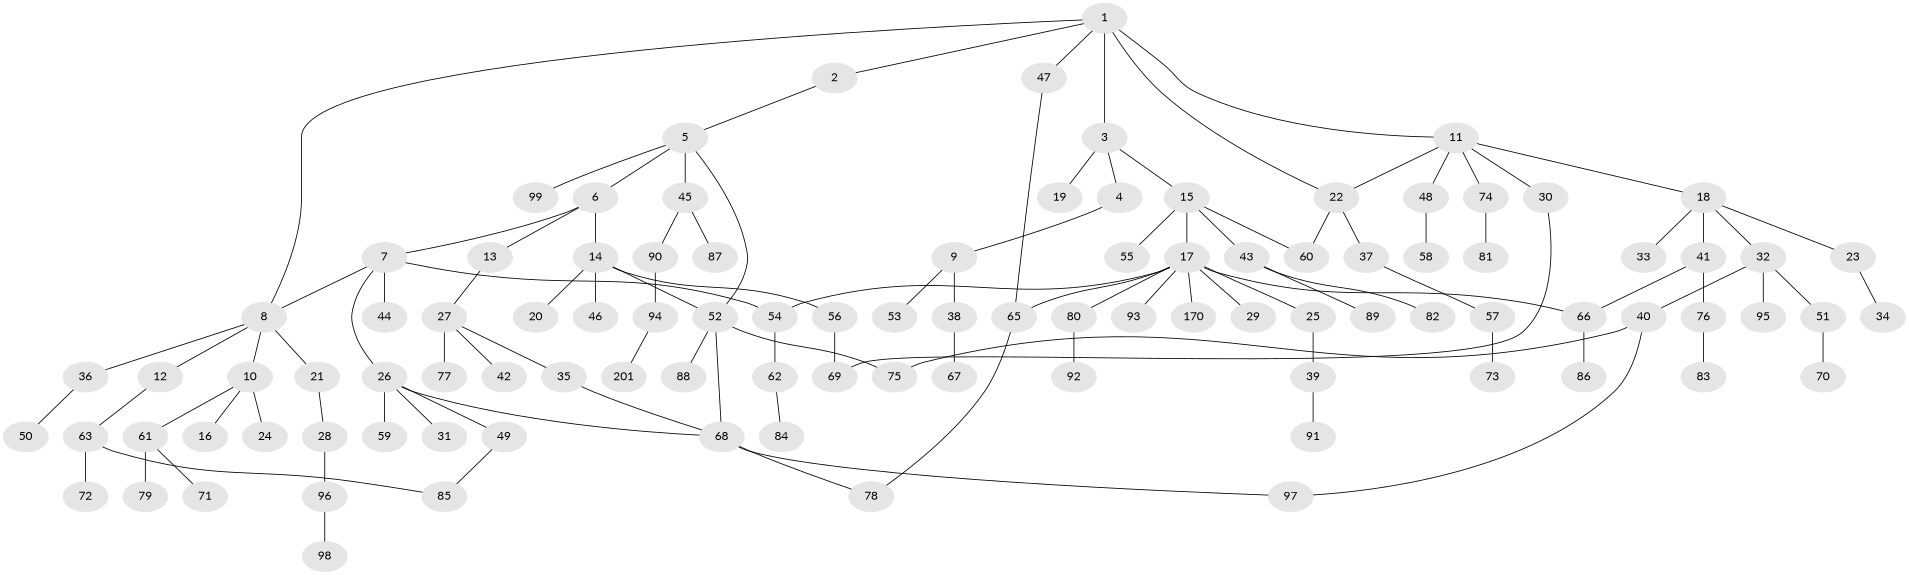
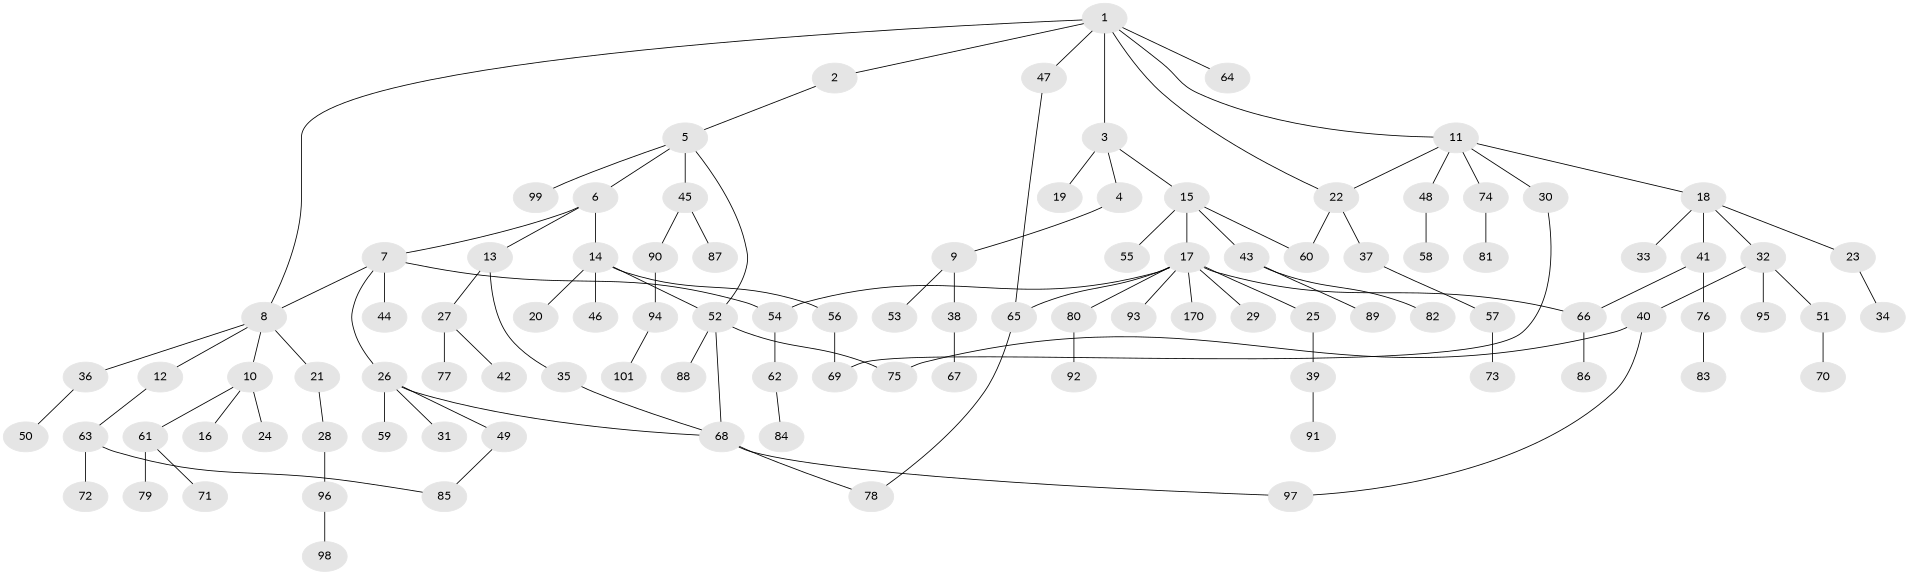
node "64": added
edge "27" -- "35": now "13" -- "35"
node "201": label "201" -> "101"
